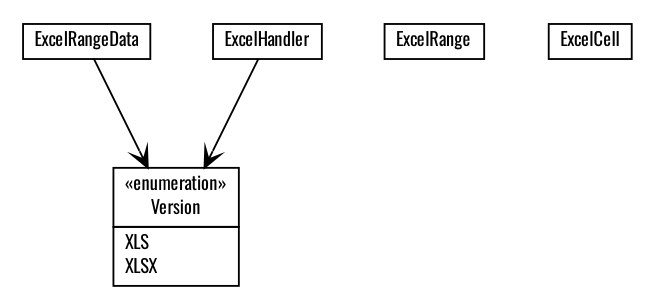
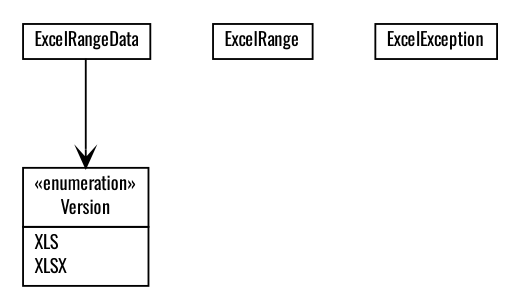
node "ExcelHandler": removed
node "ExcelException": added
node "ExcelCell": removed
